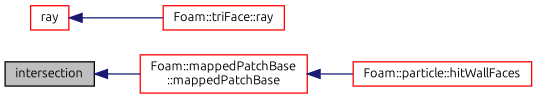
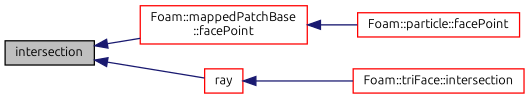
node "Foam::triFace::ray": label "Foam::triFace::ray" -> "Foam::triFace::intersection"
edge "ray" -> "intersection": added
node "Foam::mappedPatchBase ::mappedPatchBase": label "Foam::mappedPatchBase ::mappedPatchBase" -> "Foam::mappedPatchBase ::facePoint"
node "Foam::particle::hitWallFaces": label "Foam::particle::hitWallFaces" -> "Foam::particle::facePoint"
